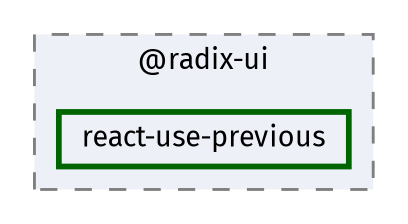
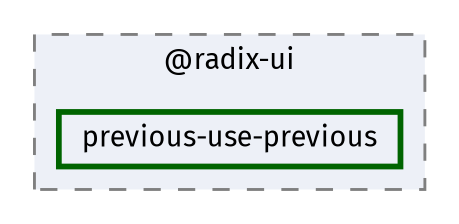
node "react-use-previous": label "react-use-previous" -> "previous-use-previous"
